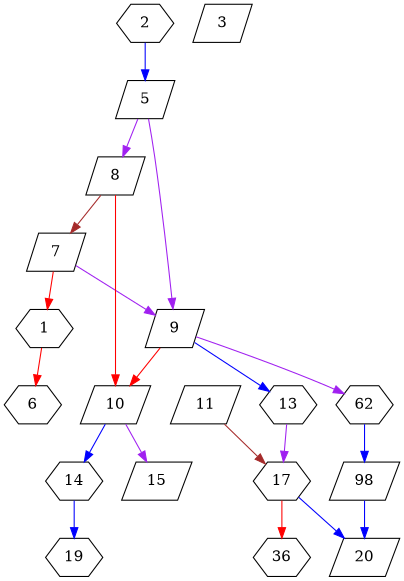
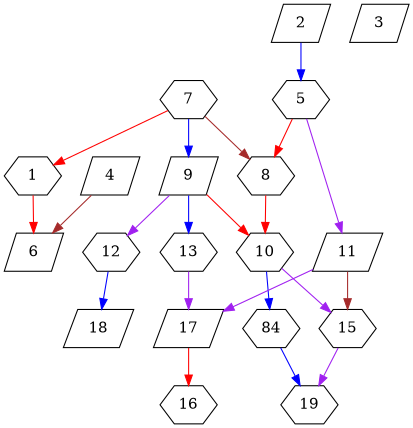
node "2": shape hexagon -> parallelogram
node "5": shape parallelogram -> hexagon
edge "5" -> "8": color purple -> red
node "4": added
node "8": shape parallelogram -> hexagon
edge "5" -> "9": now "5" -> "11"
edge "8" -> "7": reversed
node "7": shape parallelogram -> hexagon
edge "7" -> "9": color purple -> blue
edge "11" -> "15": added
edge "15" -> "19": added
node "6": shape hexagon -> parallelogram
node "10": shape parallelogram -> hexagon
node "62": label "62" -> "12"
edge "11" -> "17": color brown -> purple
node "14": label "14" -> "84"
node "15": shape parallelogram -> hexagon
node "17": shape hexagon -> parallelogram
node "98": label "98" -> "18"
node "36": label "36" -> "16"
node "20": removed
